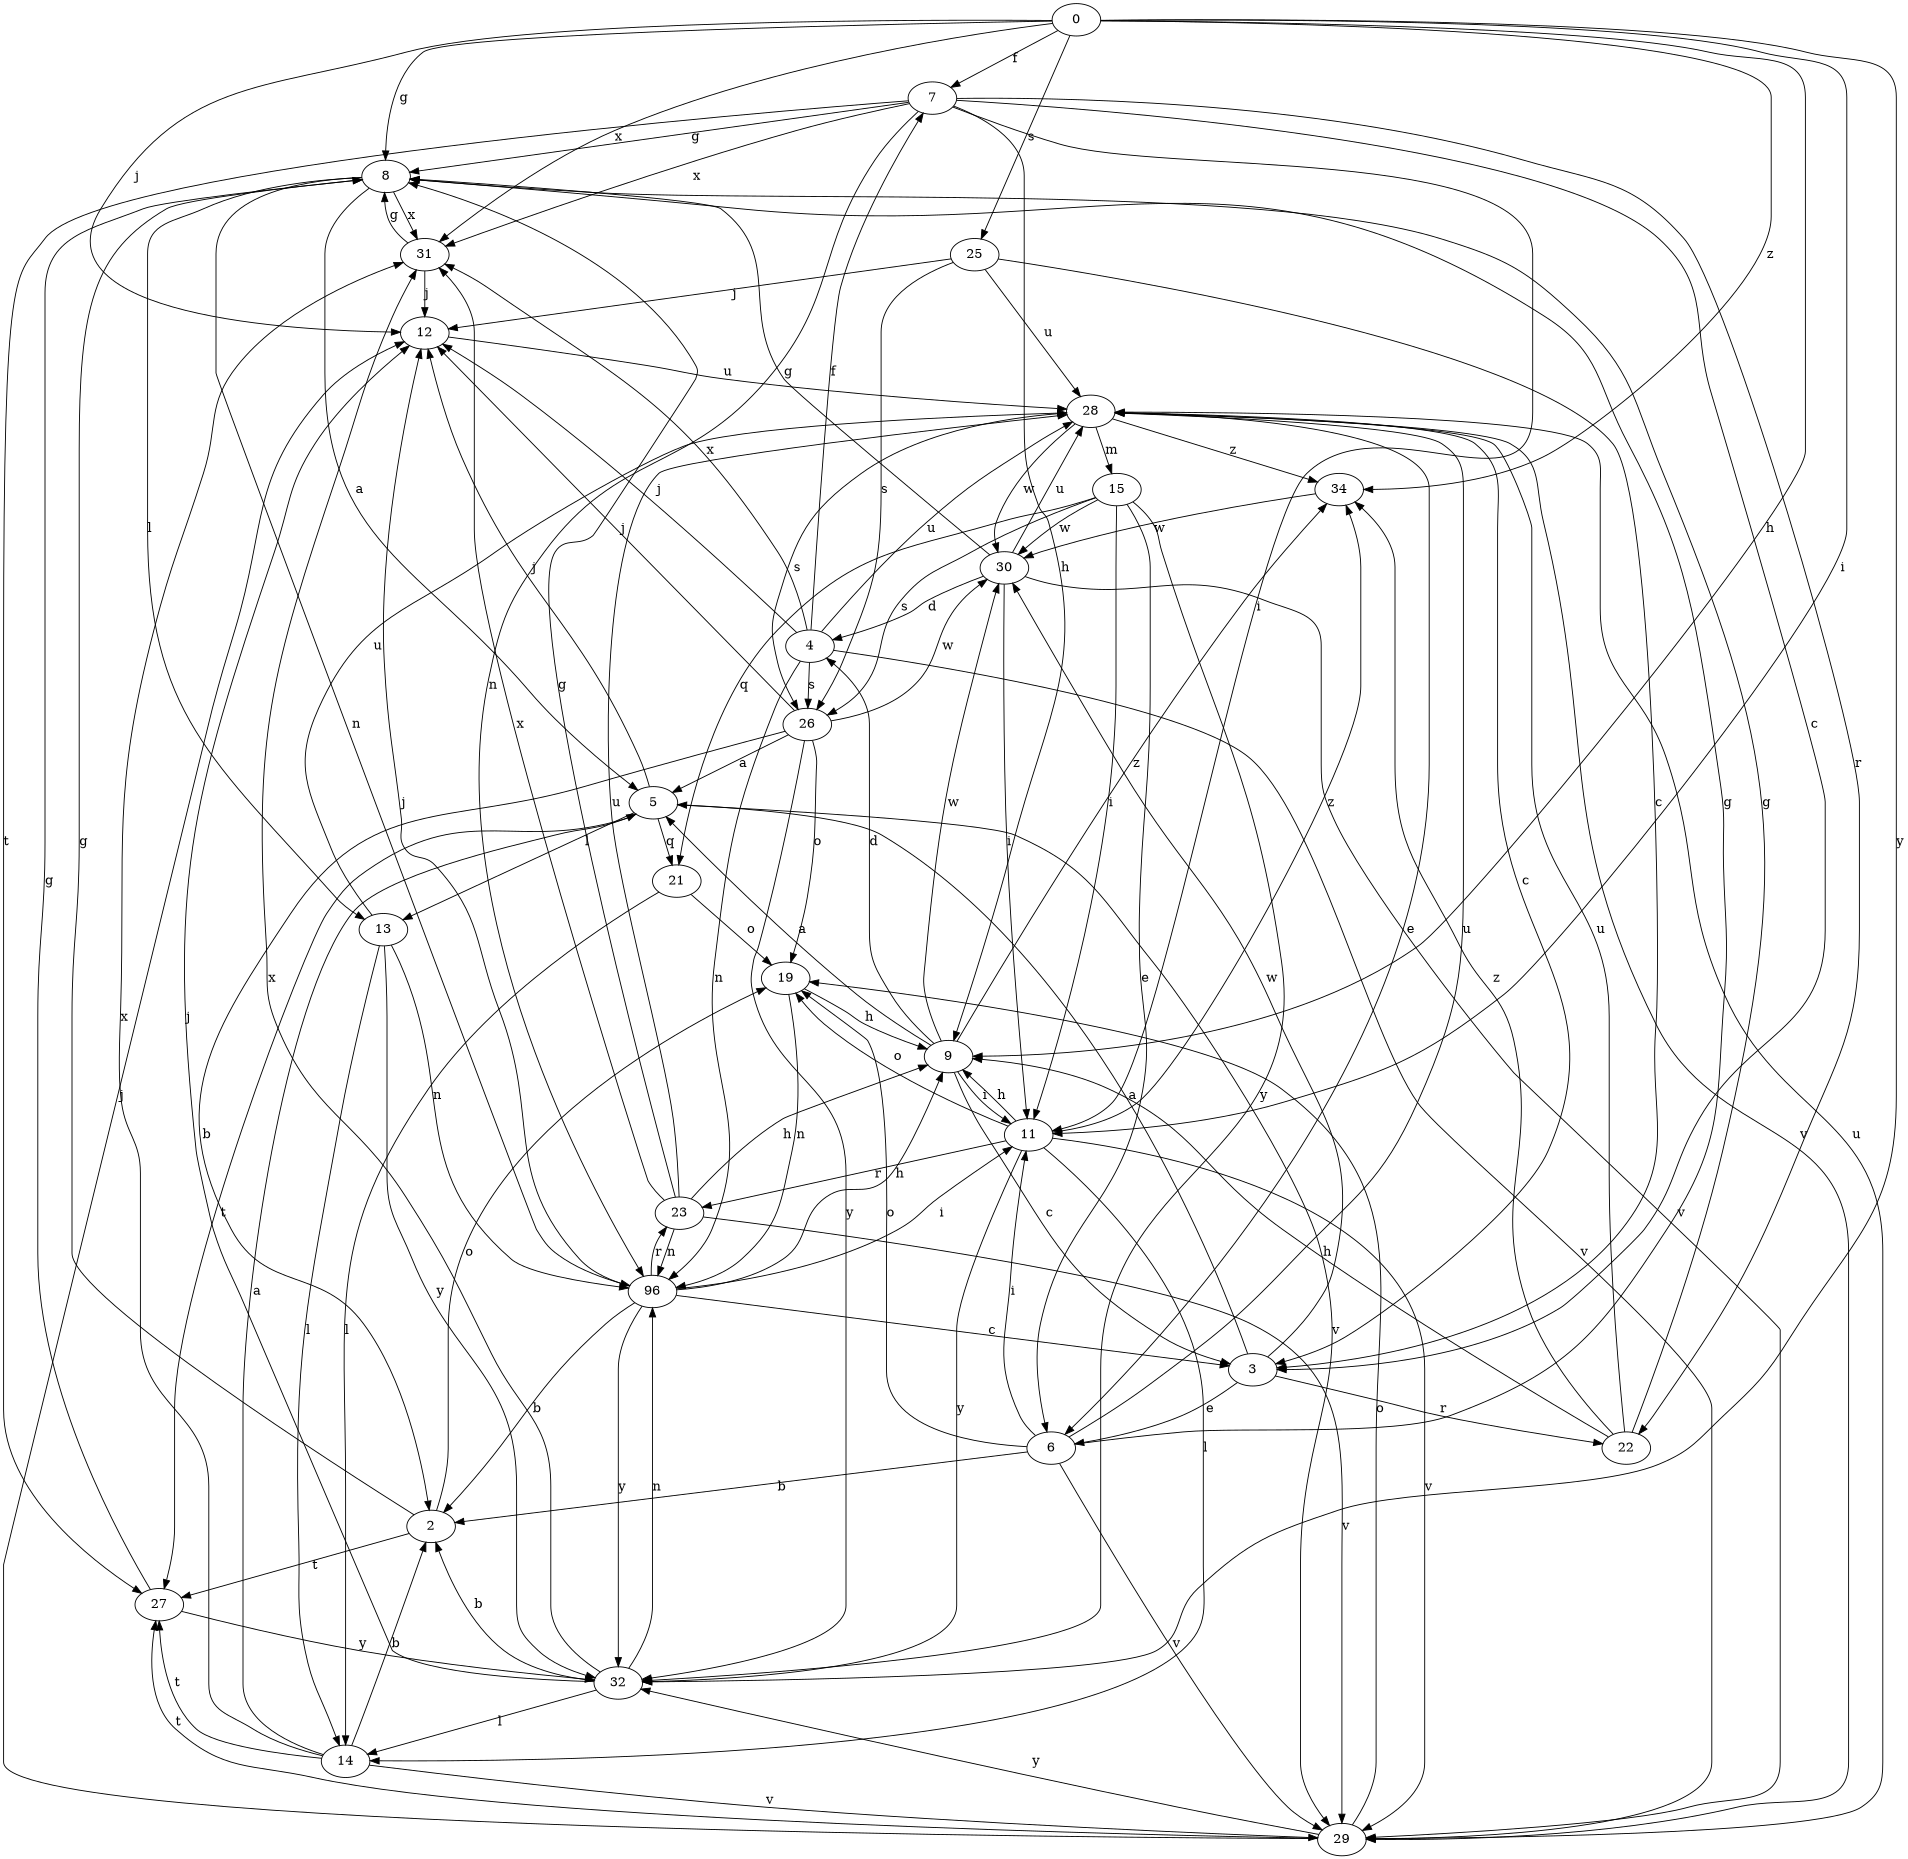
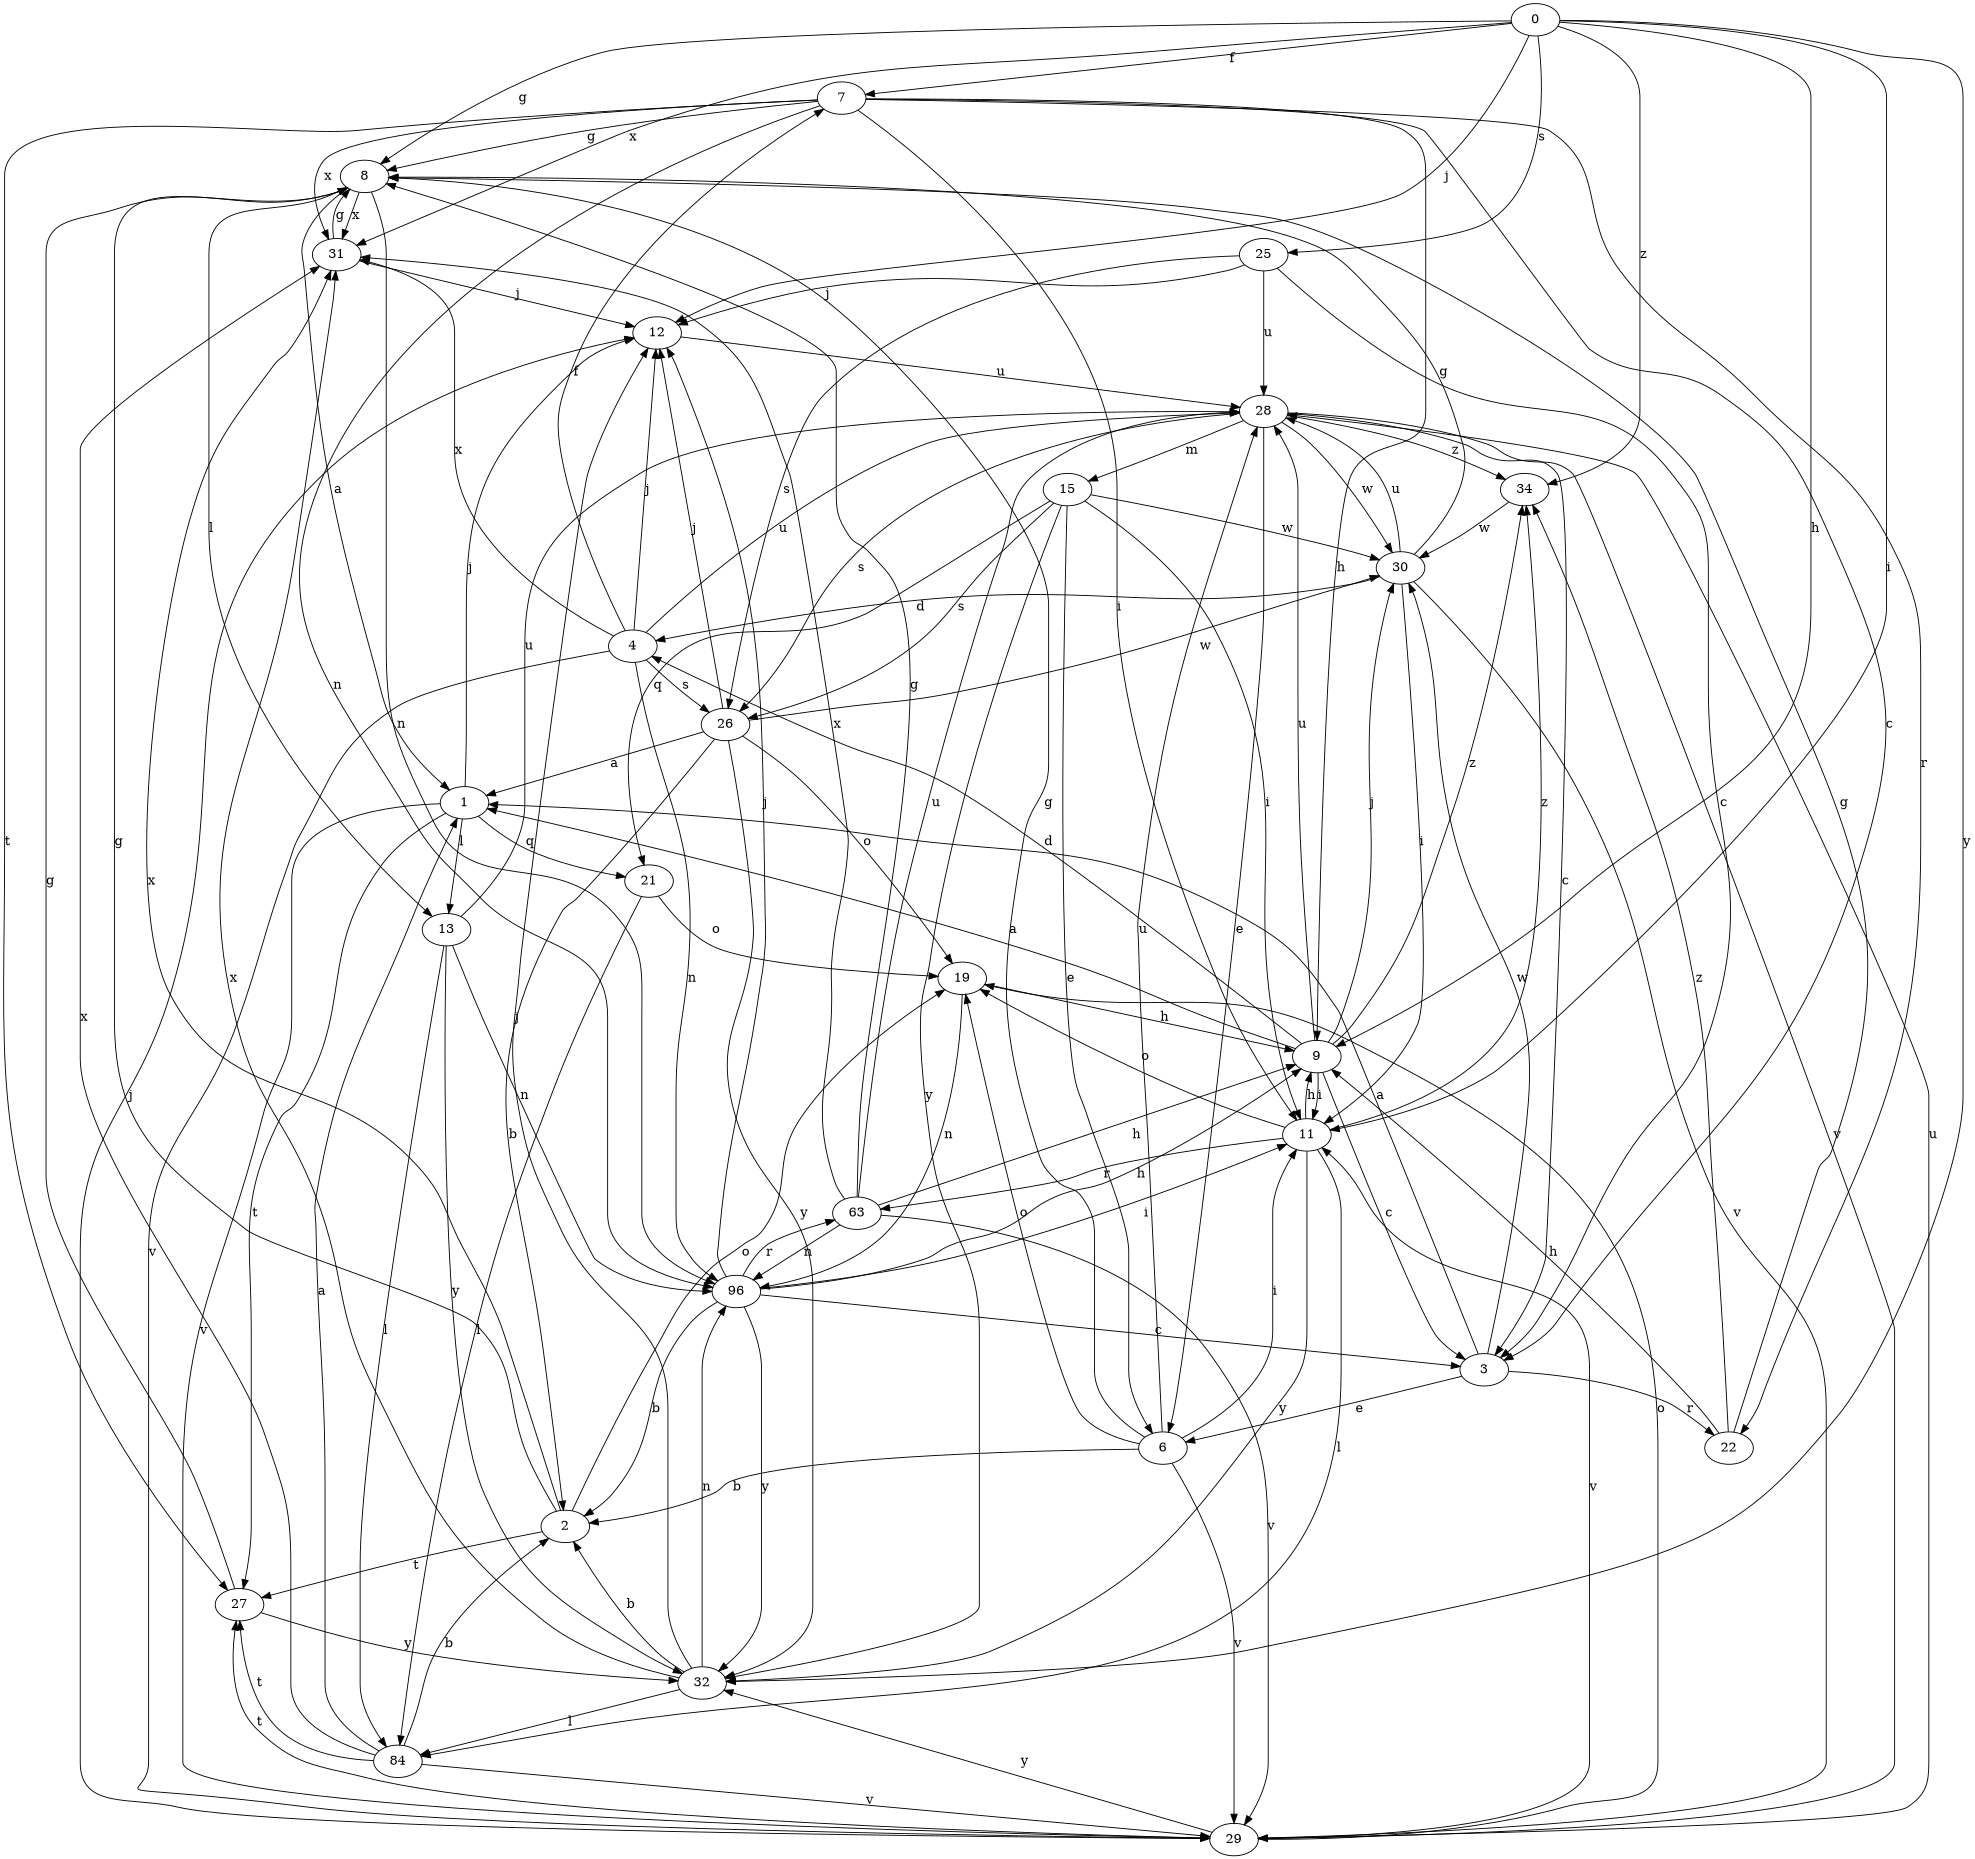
edge "22" -> "28": now "9" -> "28"
node "5": label "5" -> "1"
edge "9" -> "30": label "w" -> "j"
edge "2" -> "31": added, label "x"
node "23": label "23" -> "63"
edge "11" -> "29": reversed
node "14": label "14" -> "84"
